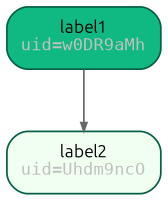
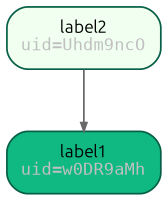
edge "label1" -> "label2": reversed
